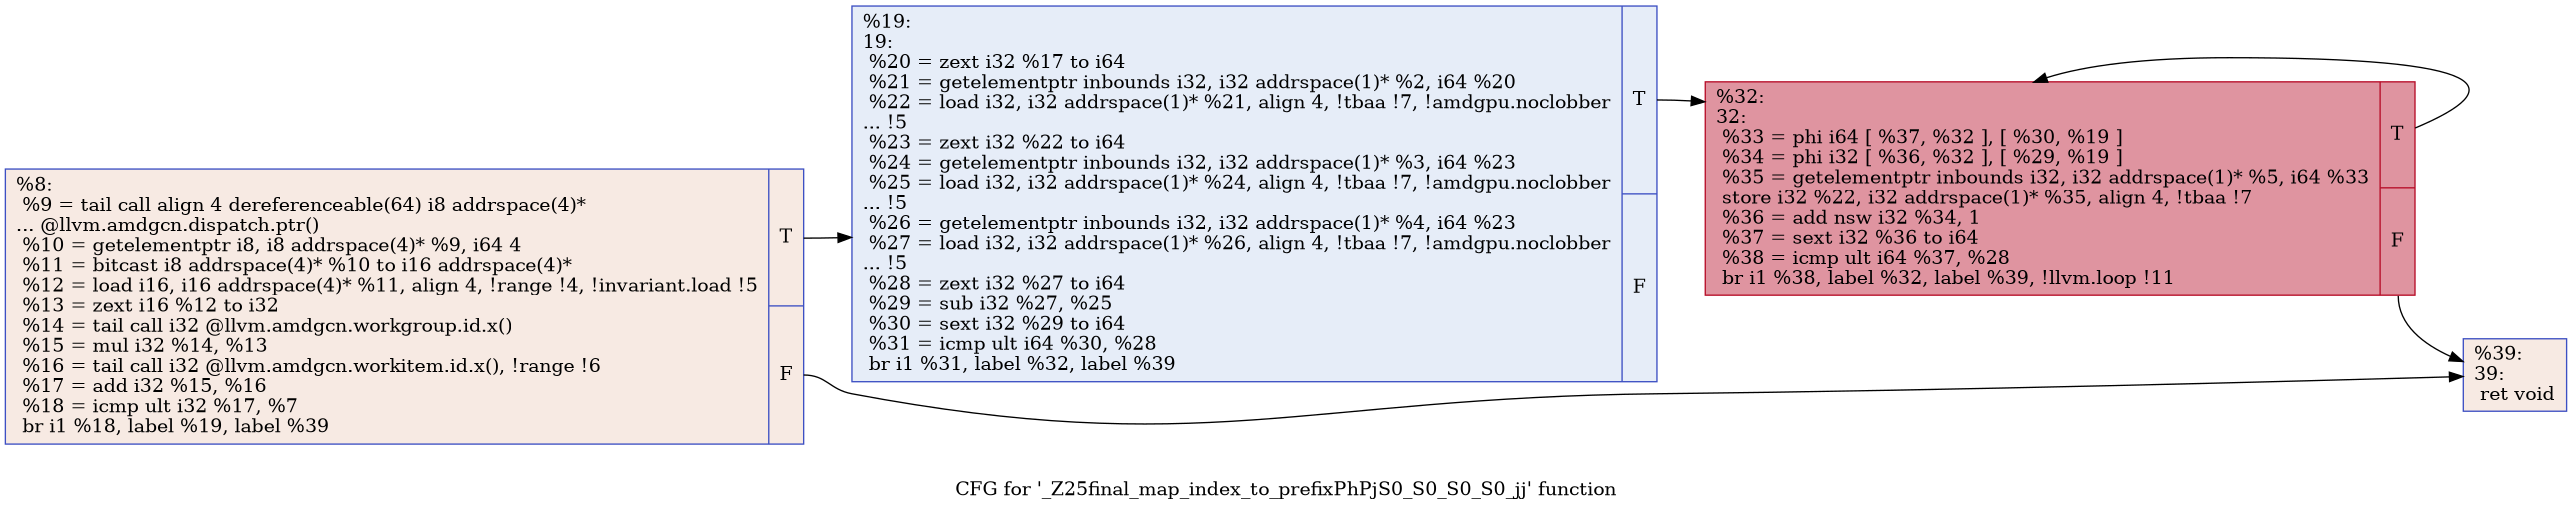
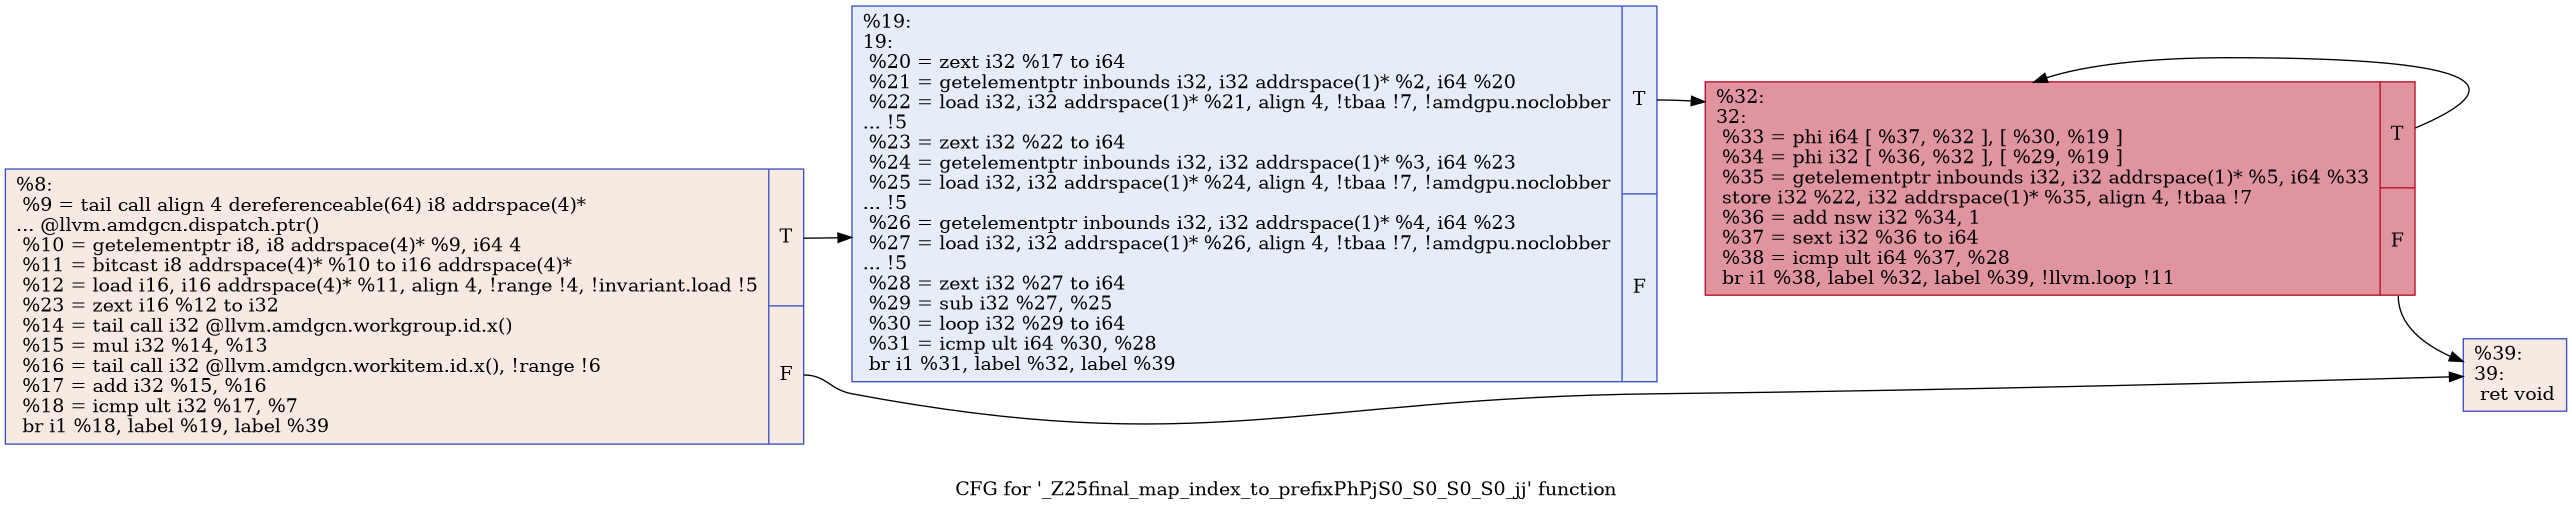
node "%8:": text "%13 = zext i16 %12 to i32" -> "%23 = zext i16 %12 to i32"
node "%19:": text "%30 = sext i32 %29 to i64" -> "%30 = loop i32 %29 to i64"
